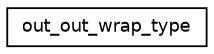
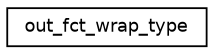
node "out_out_wrap_type": label "out_out_wrap_type" -> "out_fct_wrap_type"
